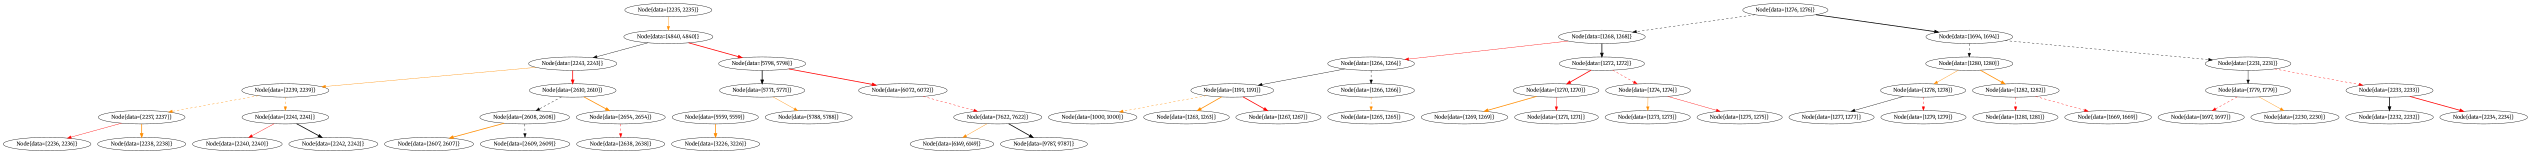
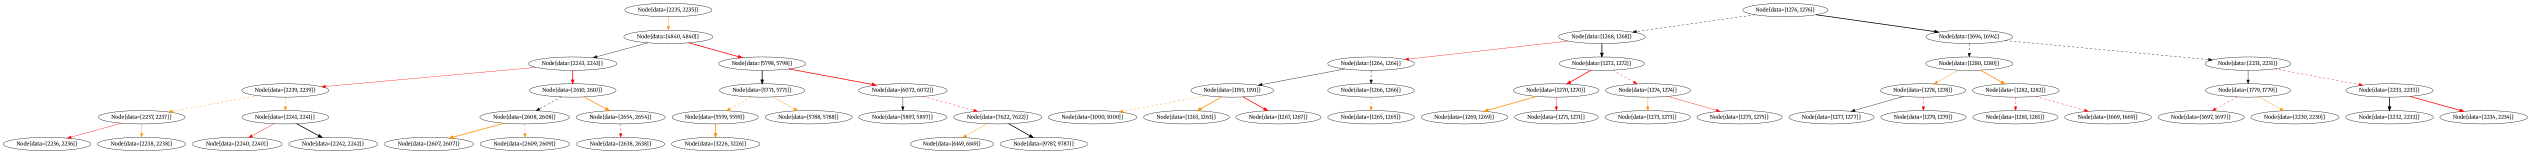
edge "Node{data=[2243, 2243]}" -> "Node{data=[2239, 2239]}": color darkorange -> red
edge "Node{data=[5771, 5771]}" -> "Node{data=[5559, 5559]}": added
node "Node{data=[5897, 5897]}": added
edge "Node{data=[2237, 2237]}" -> "Node{data=[2238, 2238]}": style bold -> solid
edge "Node{data=[2608, 2608]}" -> "Node{data=[2609, 2609]}": color black -> darkorange
